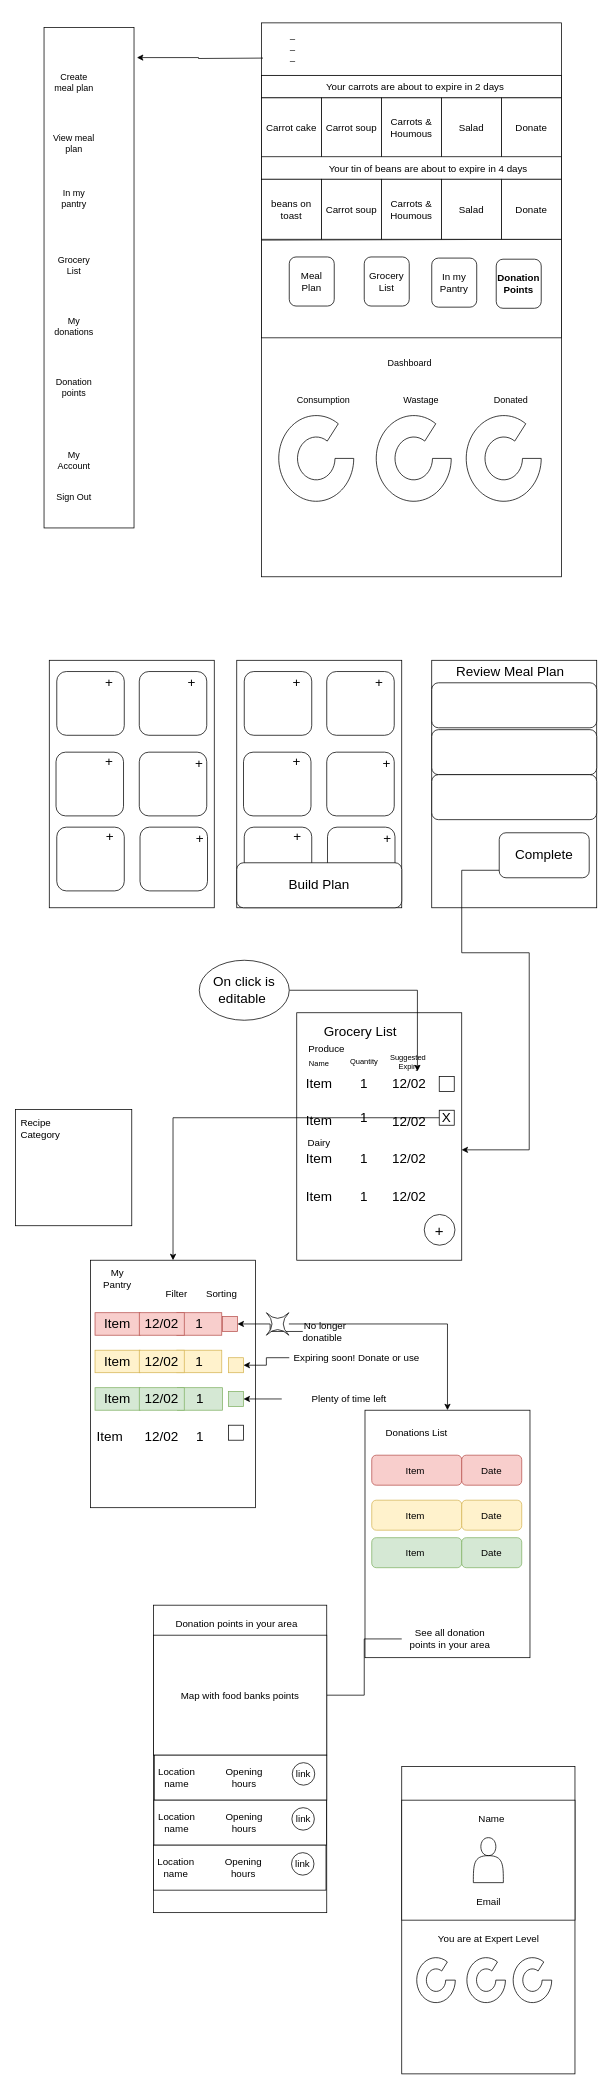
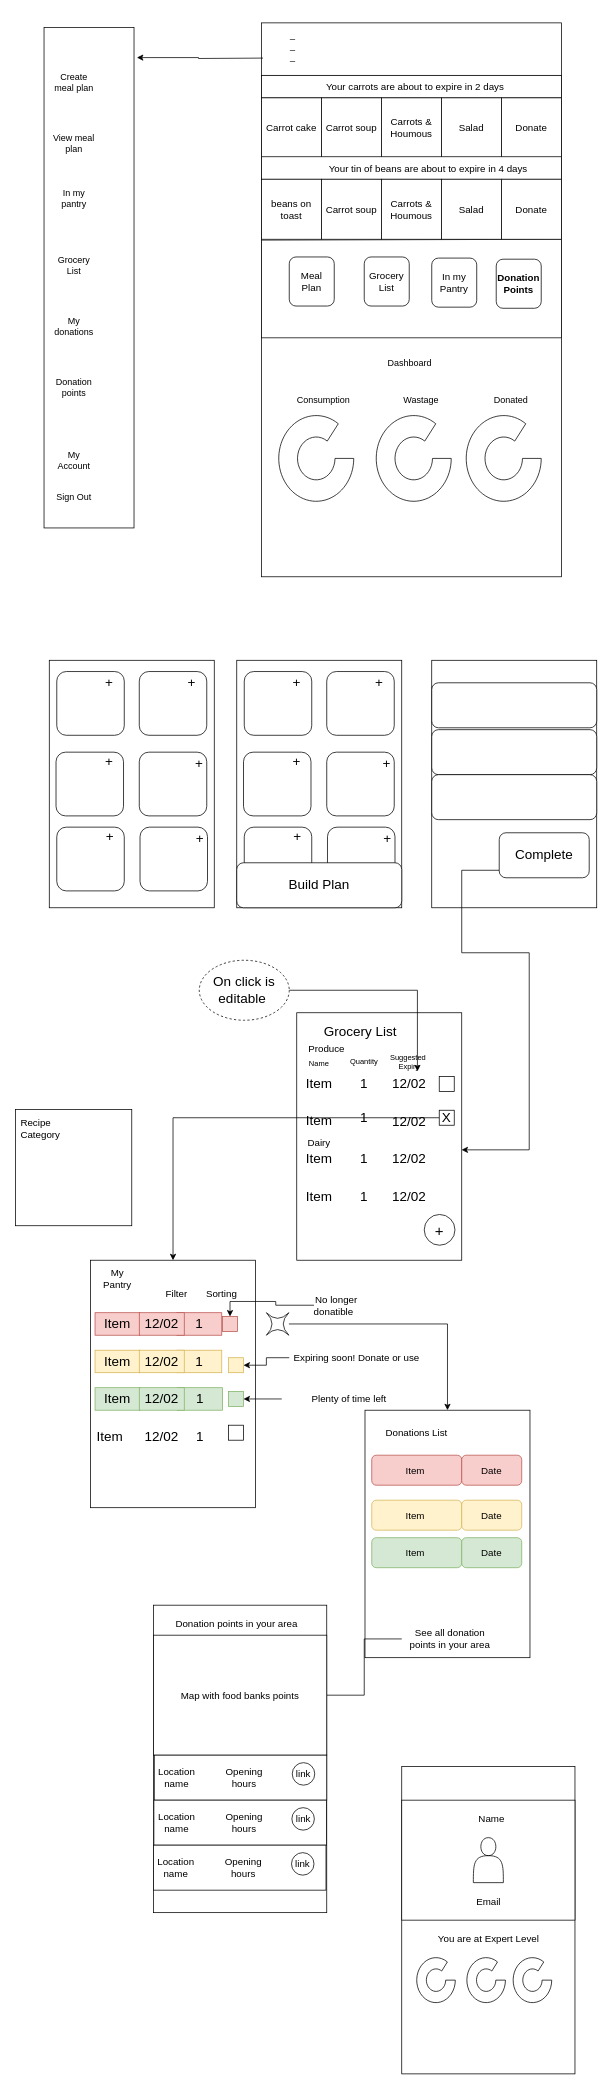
node "Review Meal Plan": removed
node "On click is editable": style solid -> dashed
node "No longer donatible": moved (325, 1332) -> (336, 1305)
